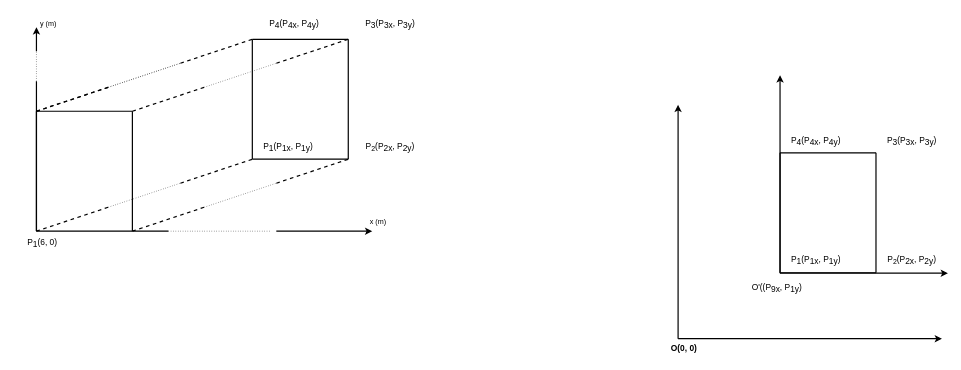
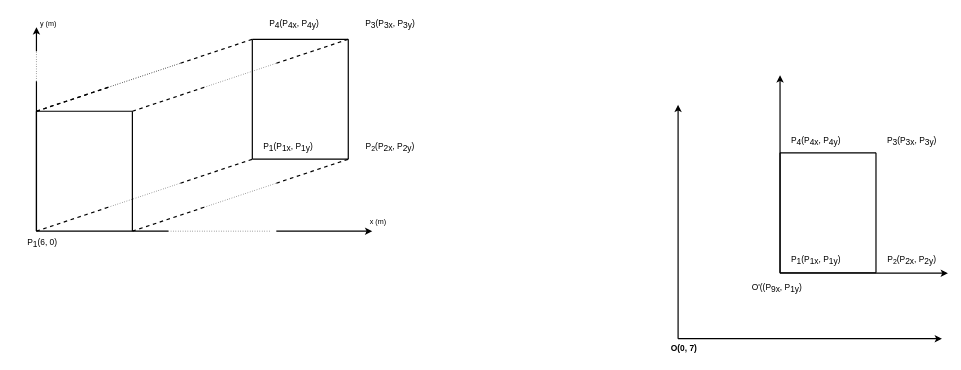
node "O(0, 0)": label "O(0, 0)" -> "O(0, 7)"
